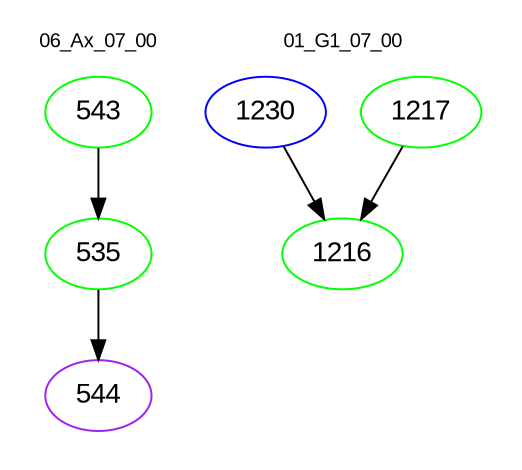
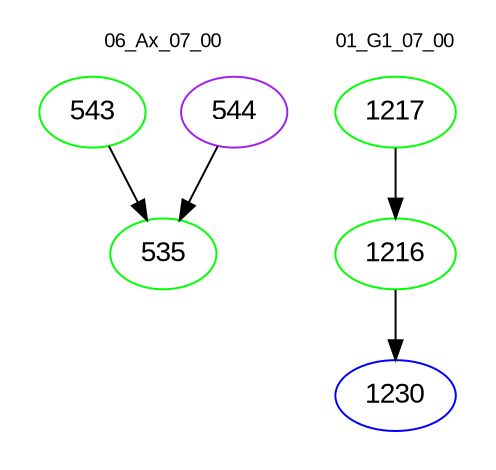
edge "1230" -> "1216": reversed
edge "535" -> "544": reversed
